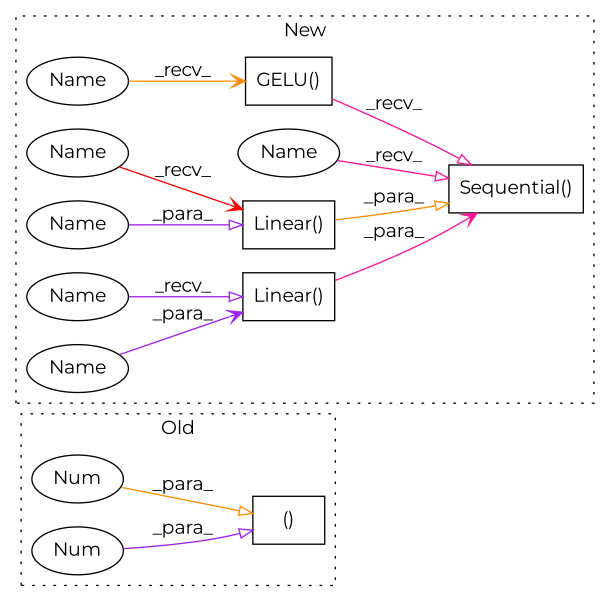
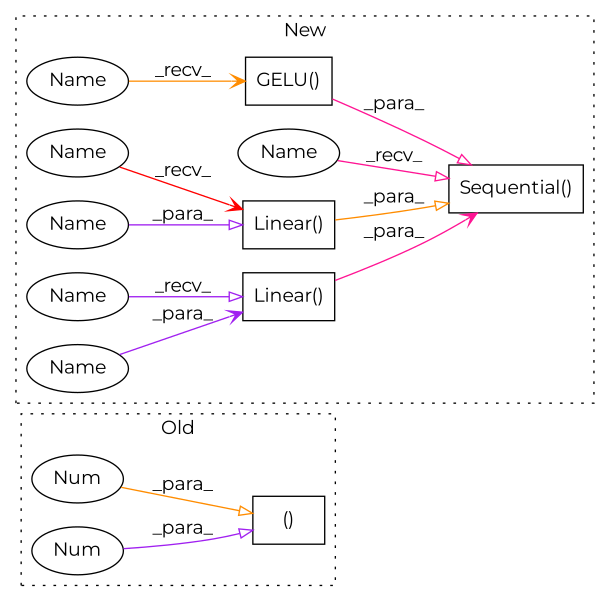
edge "GELU()" -> "Sequential()": label "_recv_" -> "_para_"
